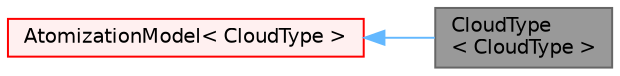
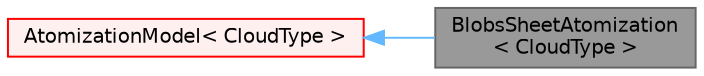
node "CloudType < CloudType >": label "CloudType < CloudType >" -> "BlobsSheetAtomization < CloudType >"
